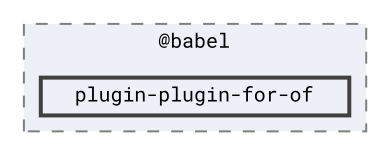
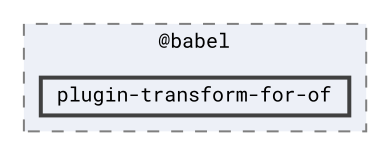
node "plugin-plugin-for-of": label "plugin-plugin-for-of" -> "plugin-transform-for-of"
